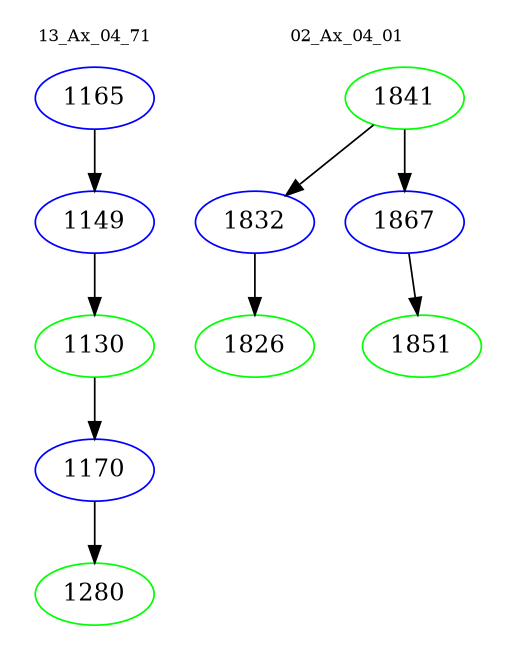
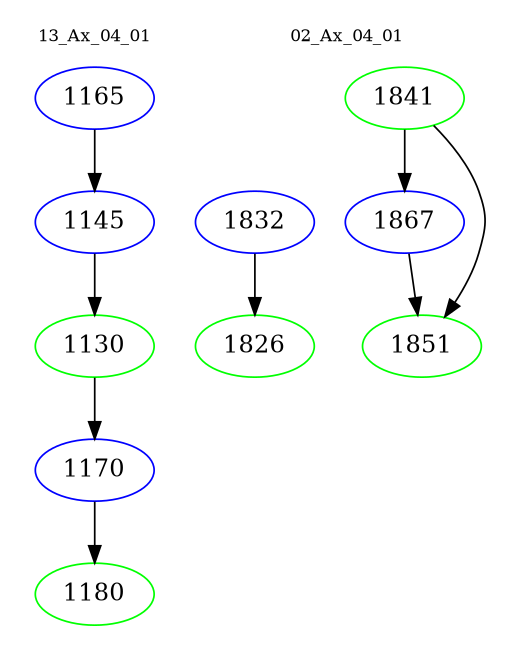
cluster "13_Ax_04_71": label "13_Ax_04_71" -> "13_Ax_04_01"
edge "1841" -> "1832": now "1841" -> "1851"
node "1149": label "1149" -> "1145"
node "1280": label "1280" -> "1180"
